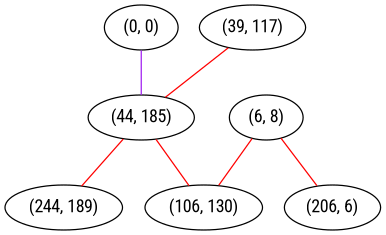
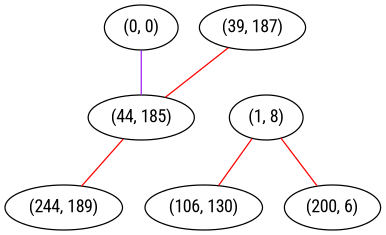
node "(39, 117)": label "(39, 117)" -> "(39, 187)"
node "(6, 8)": label "(6, 8)" -> "(1, 8)"
edge "(44, 185)" -- "(106, 130)": removed
node "(206, 6)": label "(206, 6)" -> "(200, 6)"
